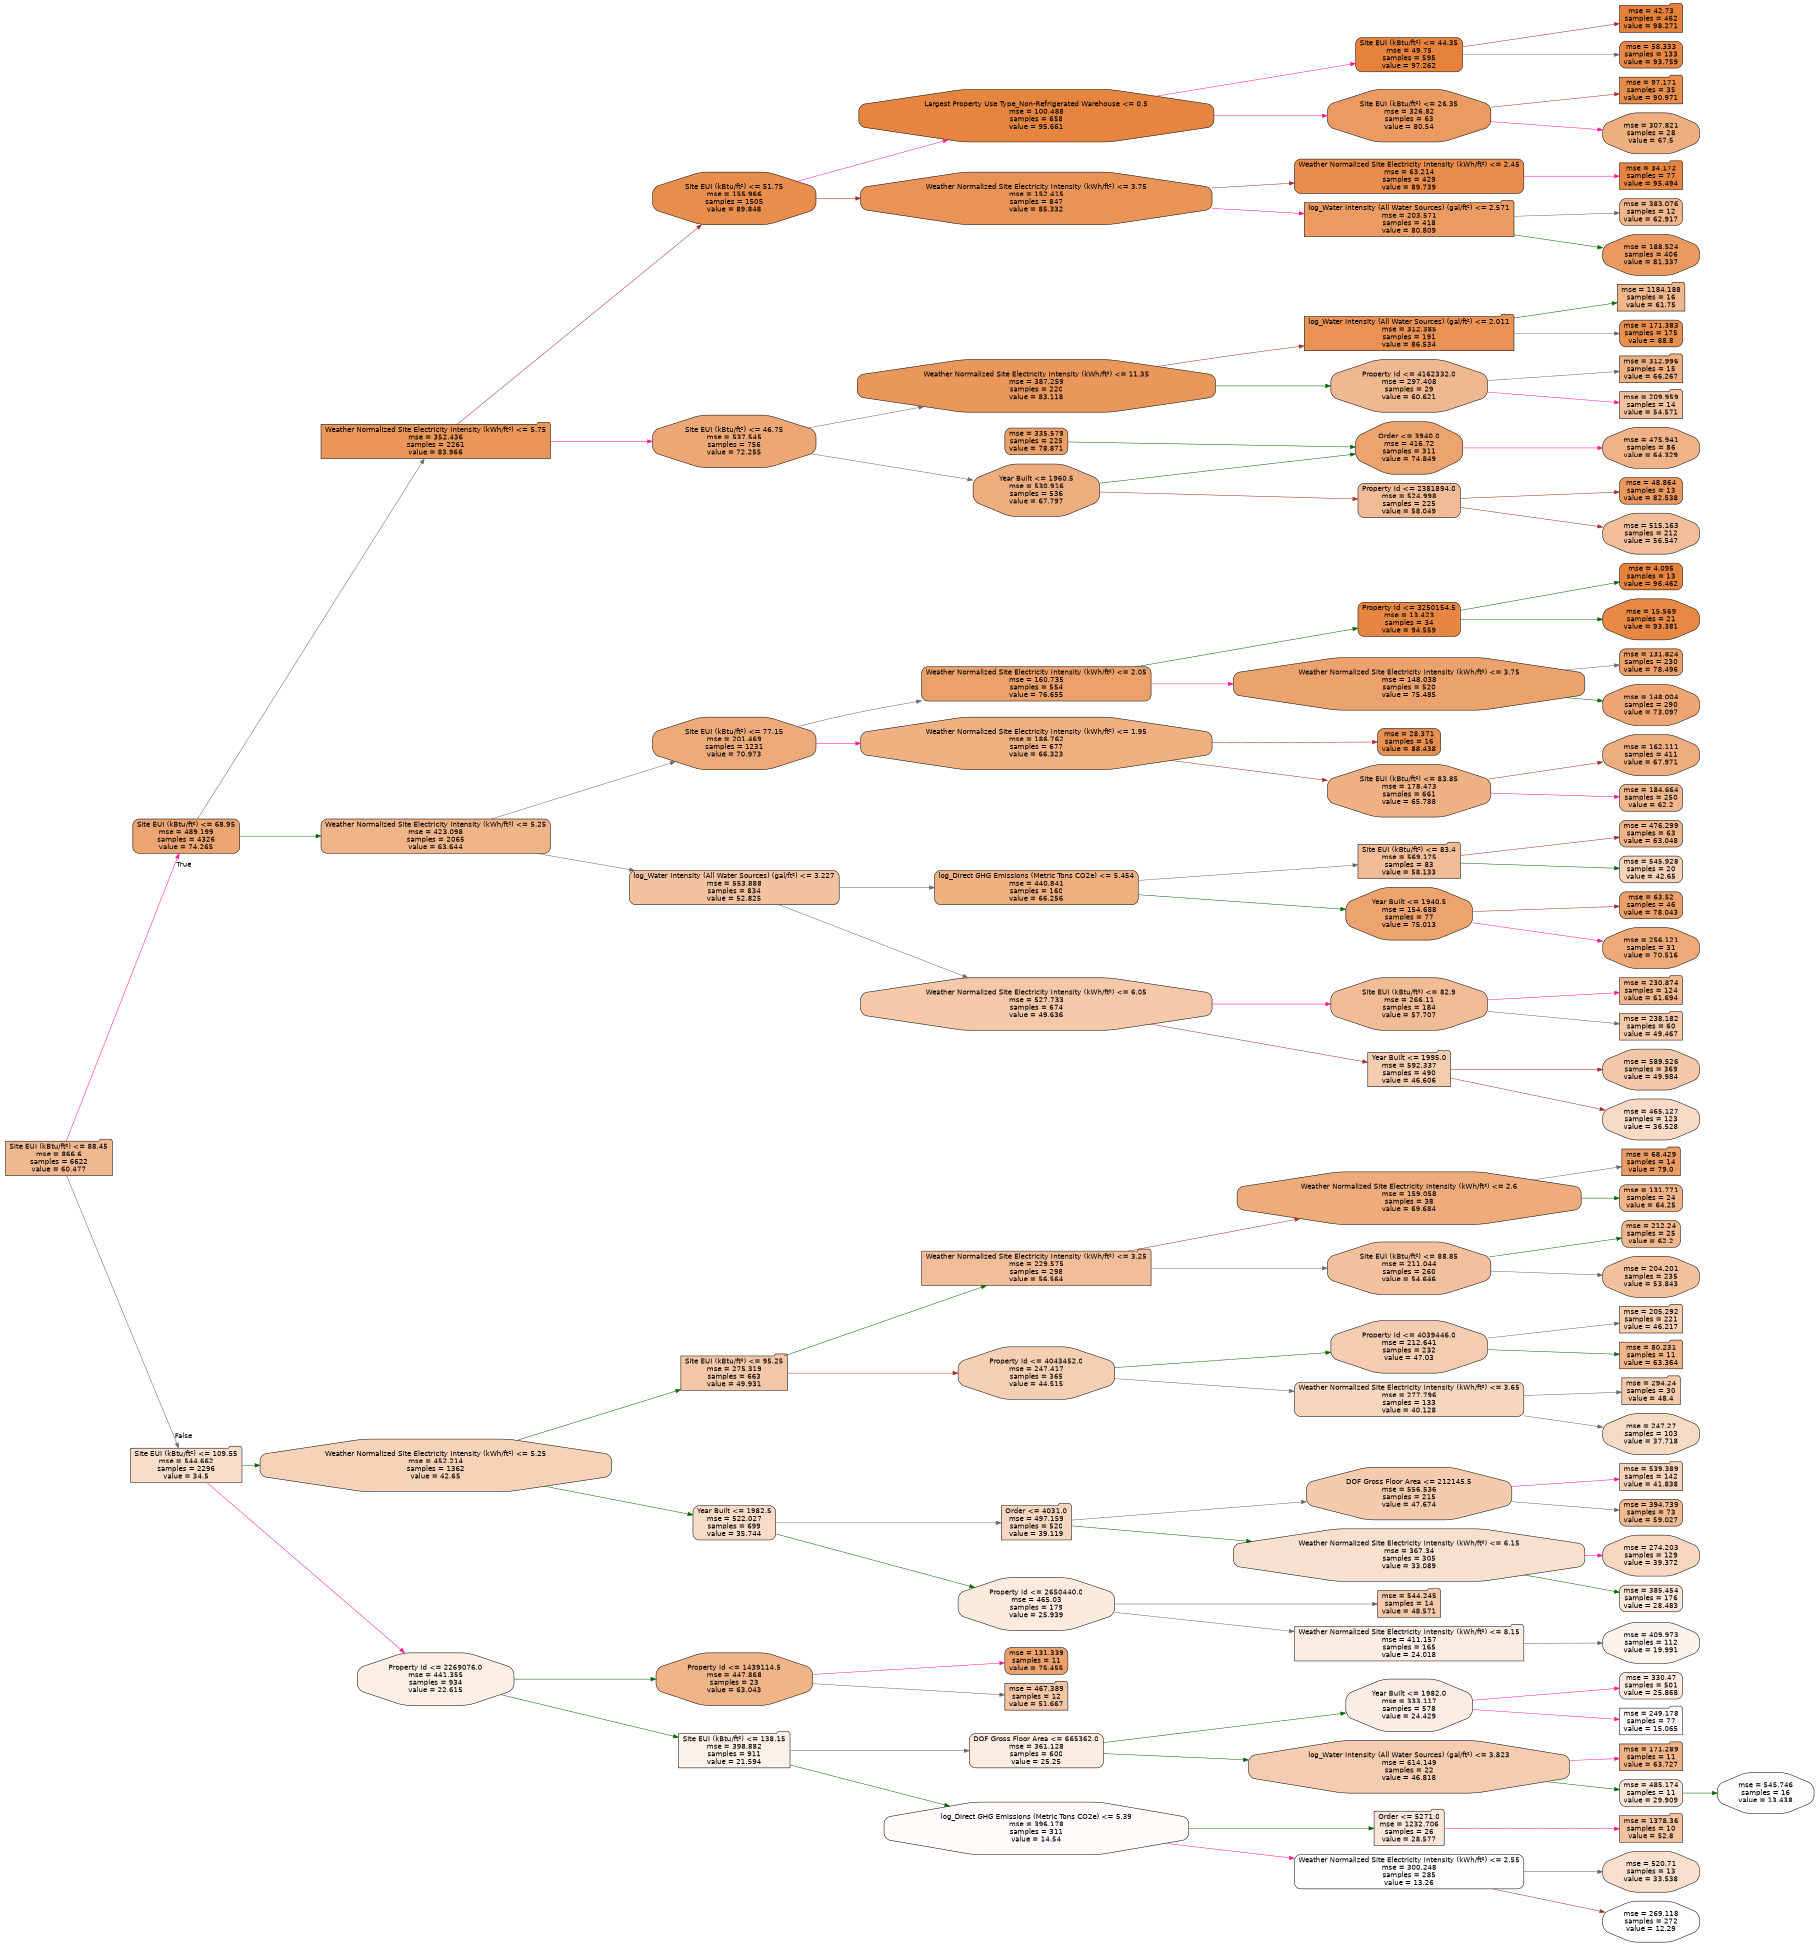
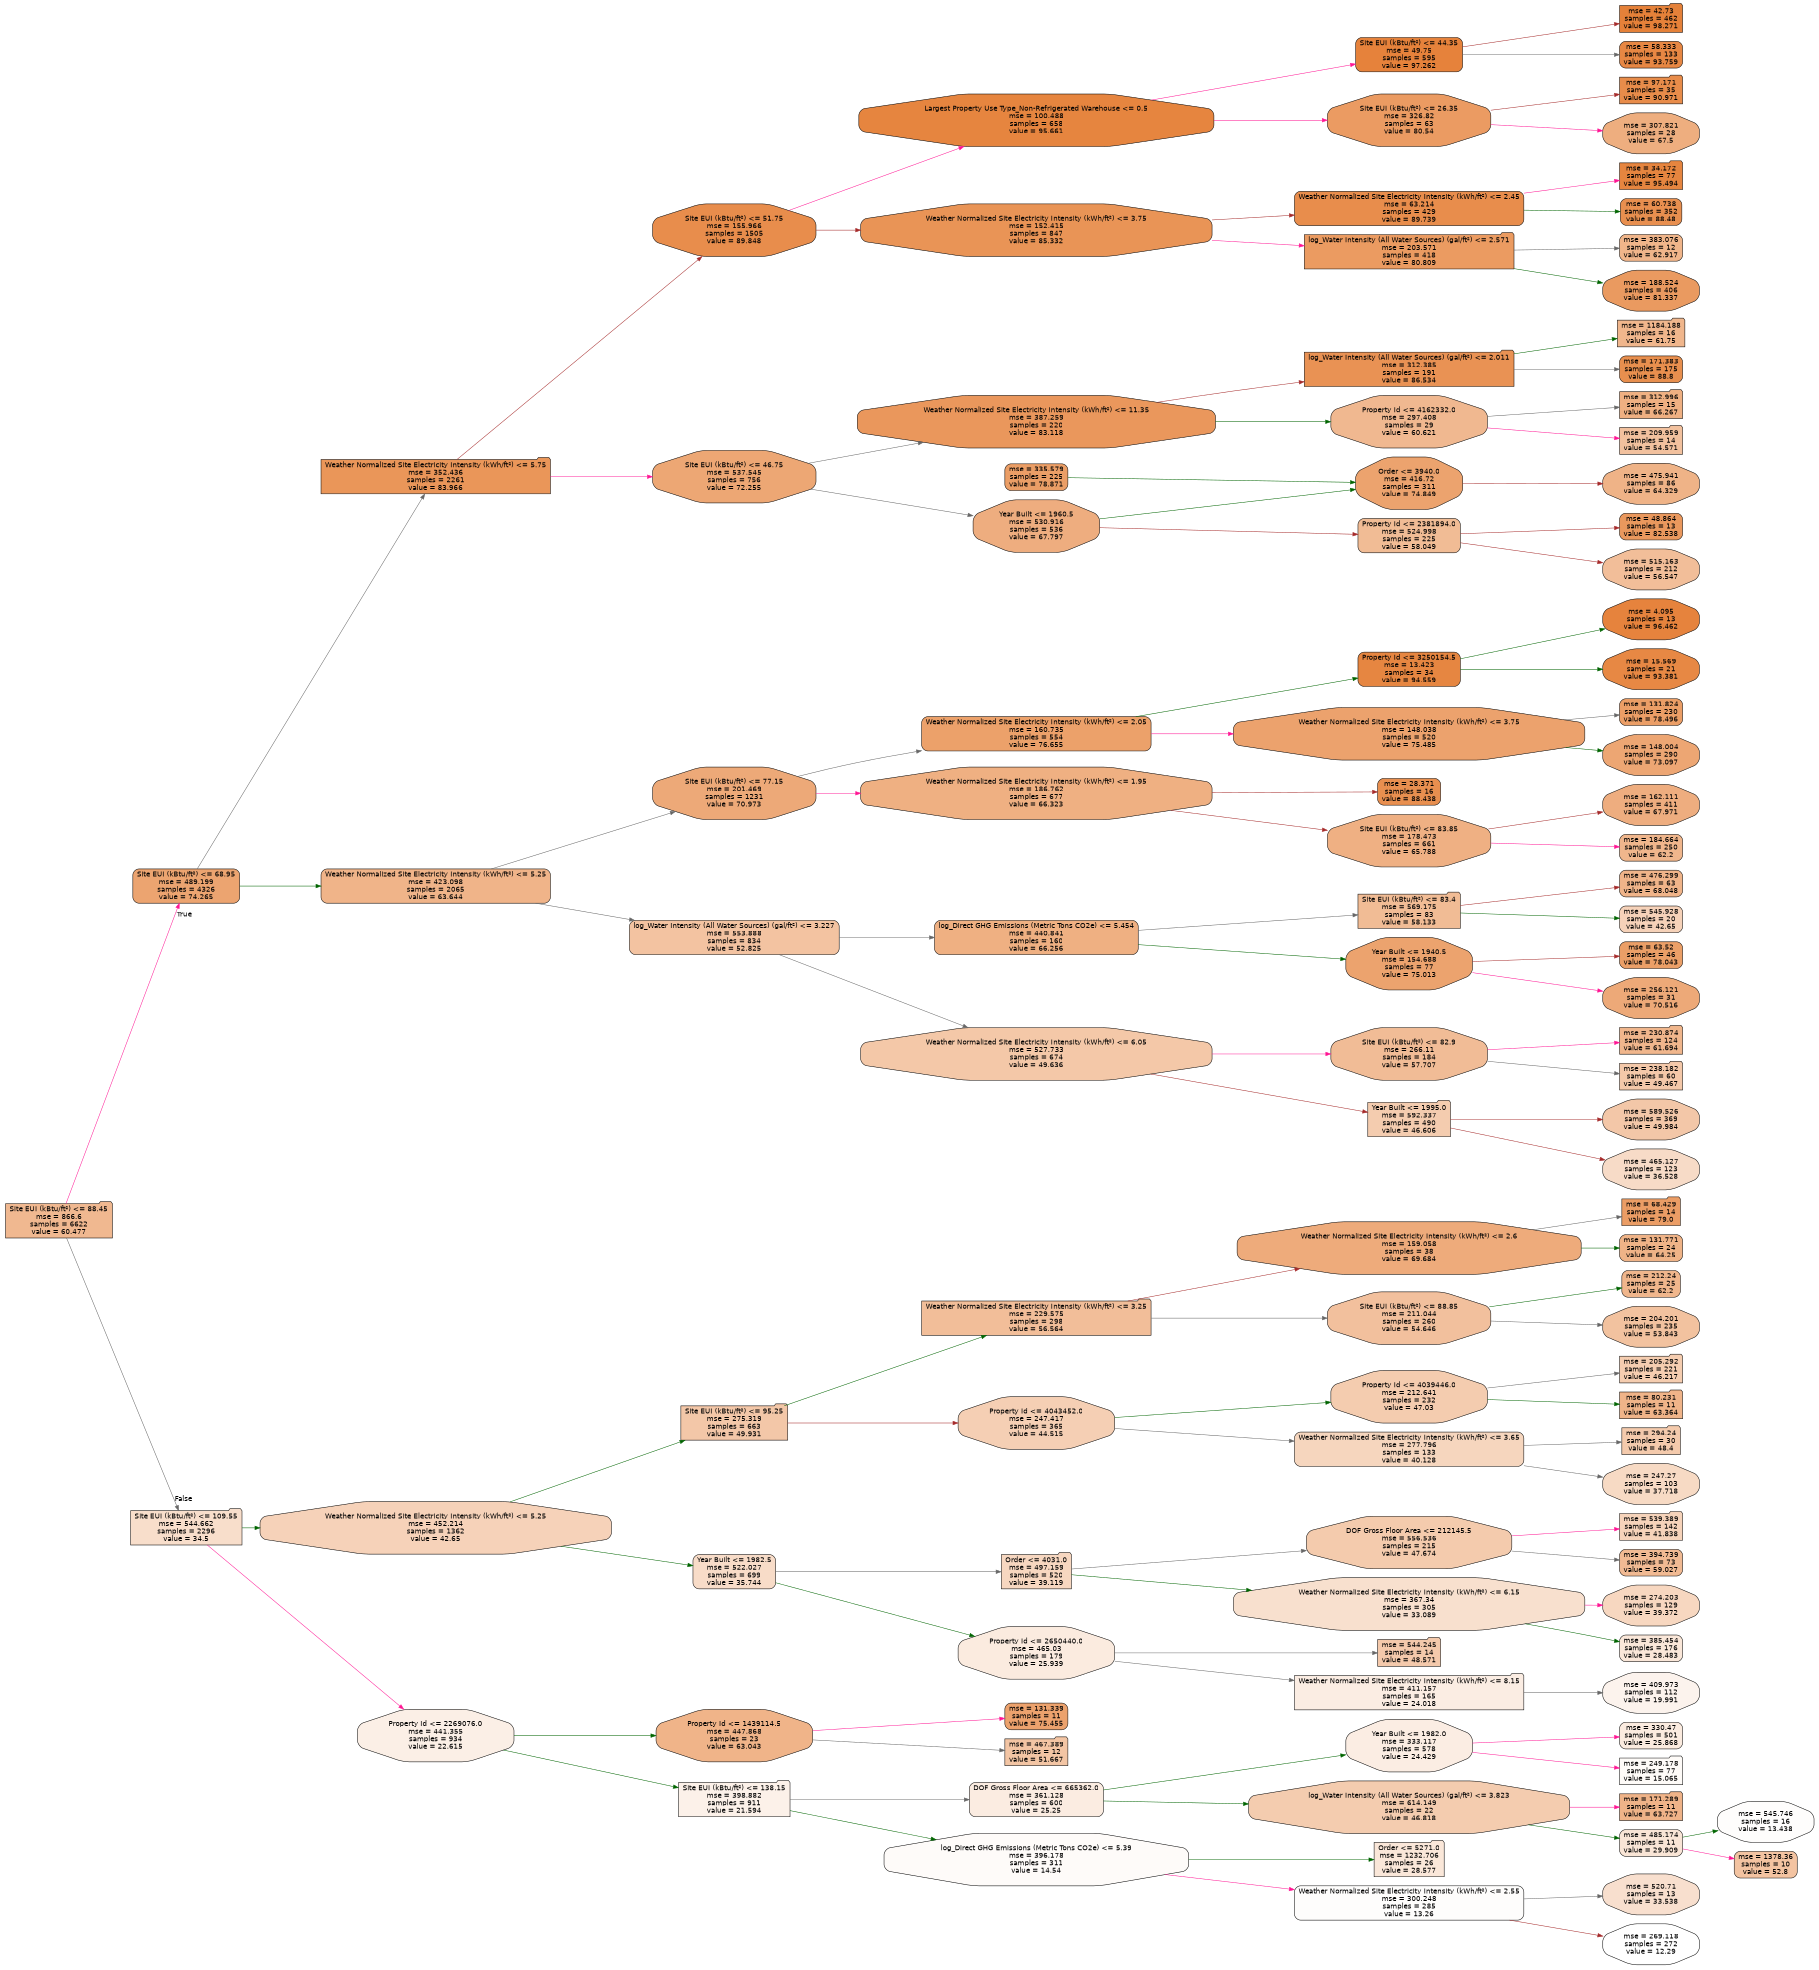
node "mse = 60.738 samples = 352 value = 88.48": added
edge "Order <= 3940.0 mse = 416.72 samples = 311 value = 74.849" -> "mse = 475.941 samples = 86 value = 64.329": color deeppink -> brown
node "mse = 4.095 samples = 13 value = 96.462": shape box -> octagon
node "mse = 476.299 samples = 63 value = 63.048": label "mse = 476.299 samples = 63 value = 63.048" -> "mse = 476.299 samples = 63 value = 68.048"
edge "Order <= 5271.0 mse = 1232.706 samples = 26 value = 28.577" -> "mse = 1378.36 samples = 10 value = 52.8": now "mse = 485.174 samples = 11 value = 29.909" -> "mse = 1378.36 samples = 10 value = 52.8"
node "mse = 1378.36 samples = 10 value = 52.8": shape folder -> box
